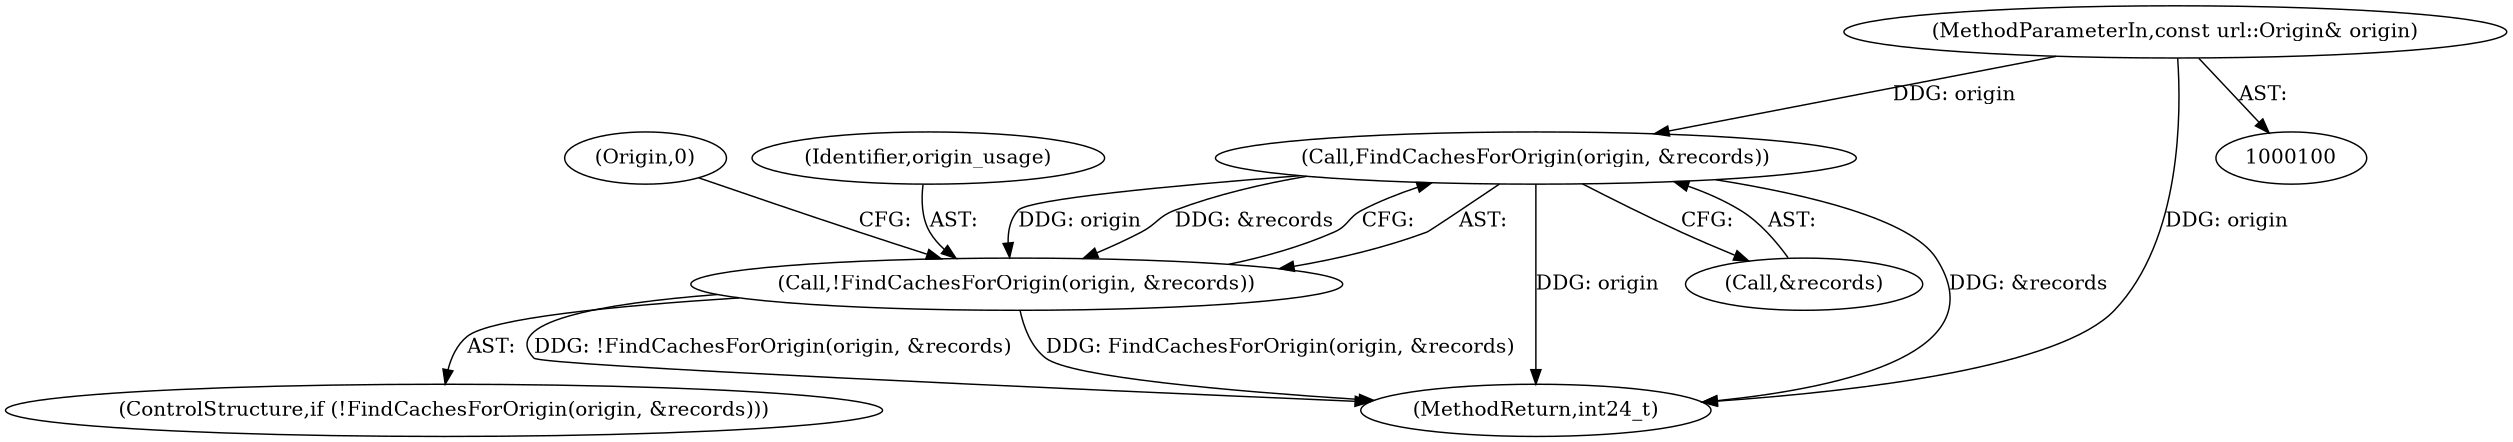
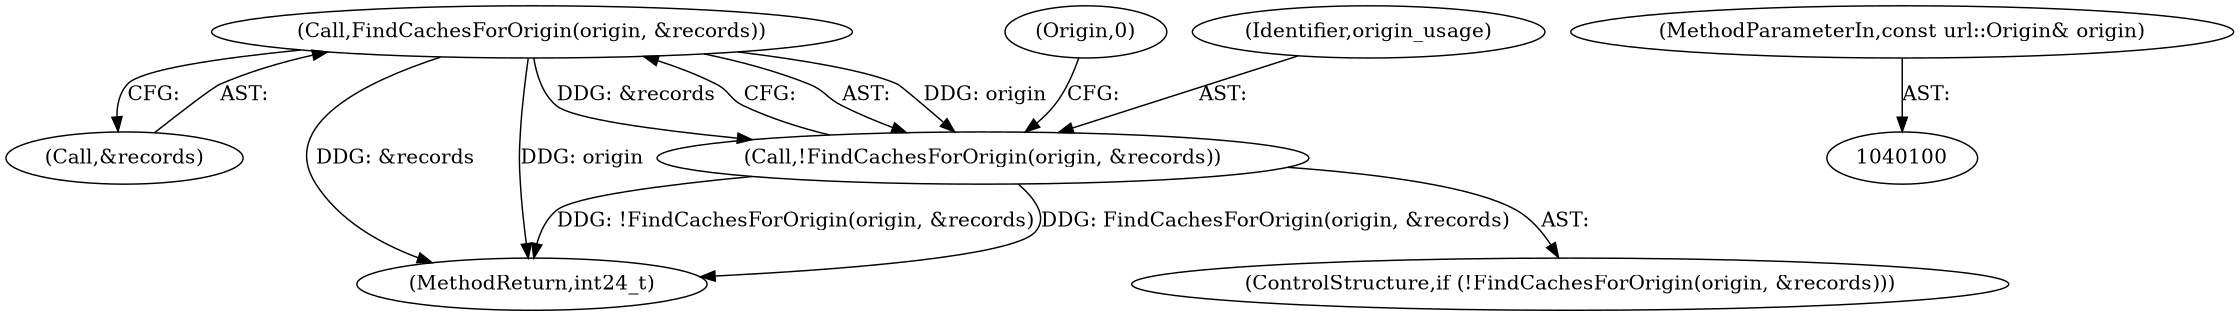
edge "(MethodParameterIn,const url::Origin& origin)" -> "(Call,FindCachesForOrigin(origin, &records))": removed, label "DDG: origin"
node "1000100": label "1000100" -> "1040100"
edge "(MethodParameterIn,const url::Origin& origin)" -> "(MethodReturn,int24_t)": removed, label "DDG: origin"
